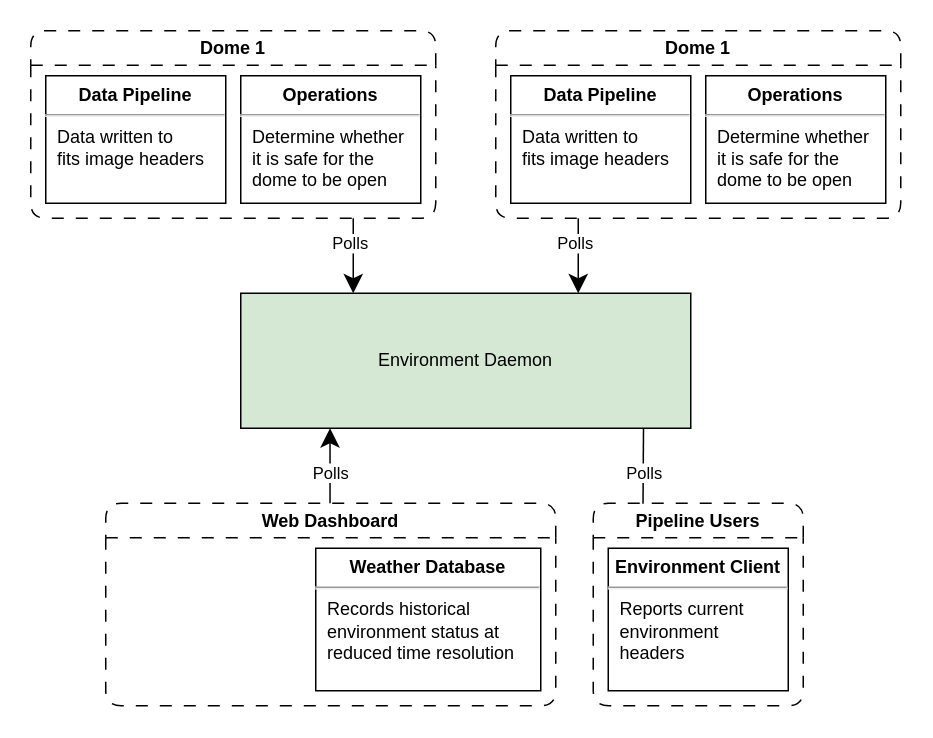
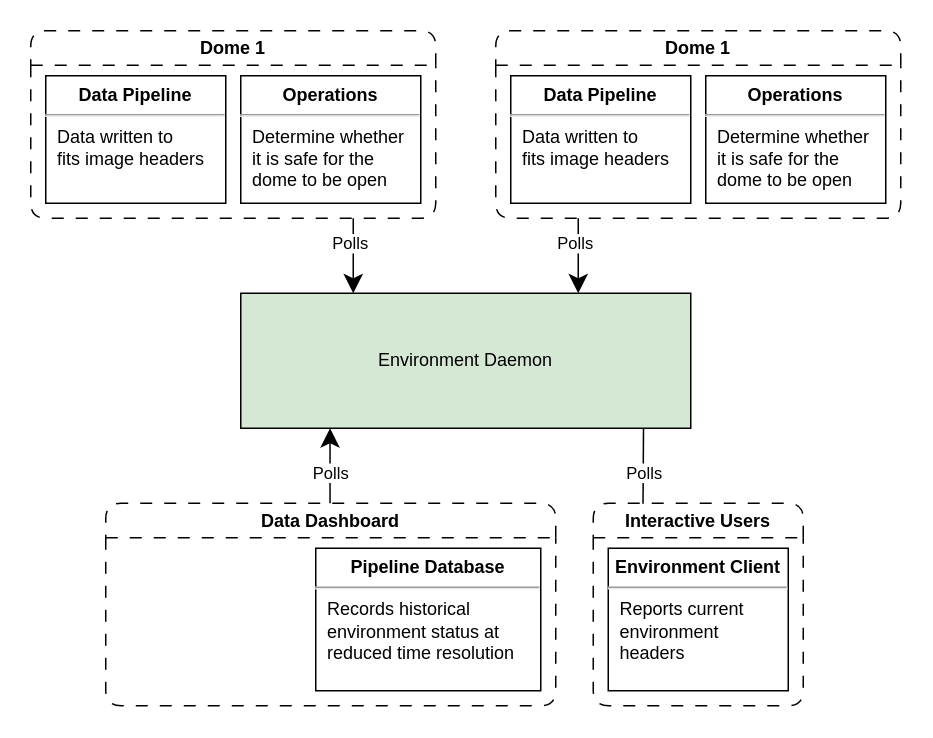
node "Web Dashboard": label "Web Dashboard" -> "Data Dashboard"
node "Pipeline Users": label "Pipeline Users" -> "Interactive Users"
node "Weather Database Records historical environment status at reduced time resolution": label "Weather Database Records historical environment status at reduced time resolution" -> "Pipeline Database Records historical environment status at reduced time resolution"
